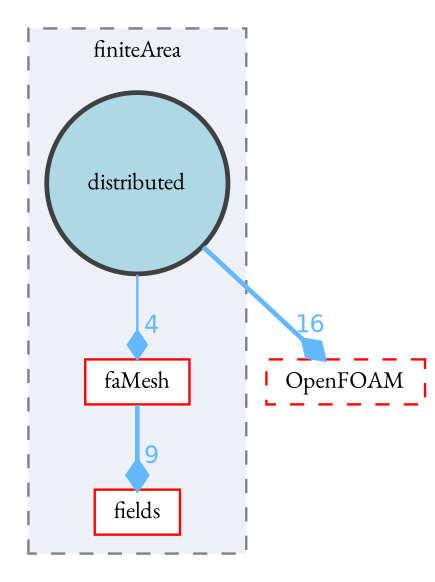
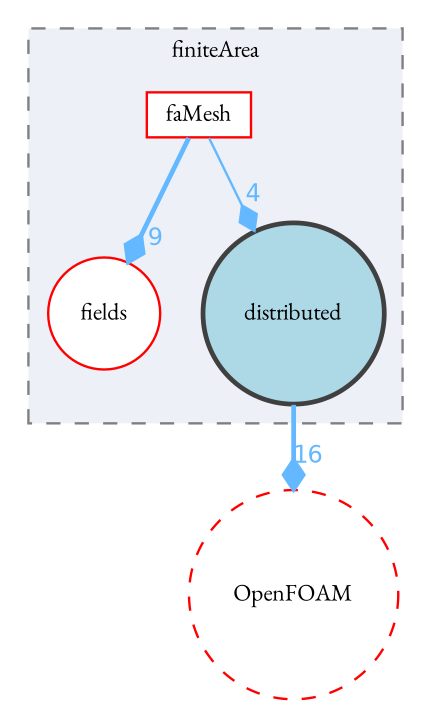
edge "distributed" -> "faMesh": reversed
node "OpenFOAM": shape box -> circle
node "fields": shape box -> circle
